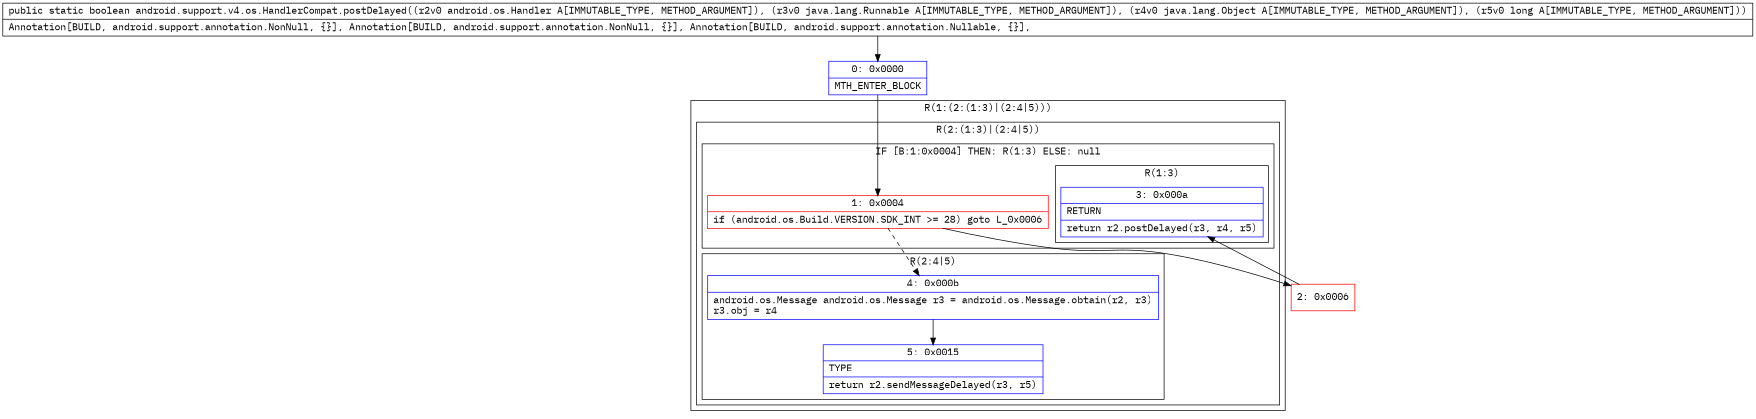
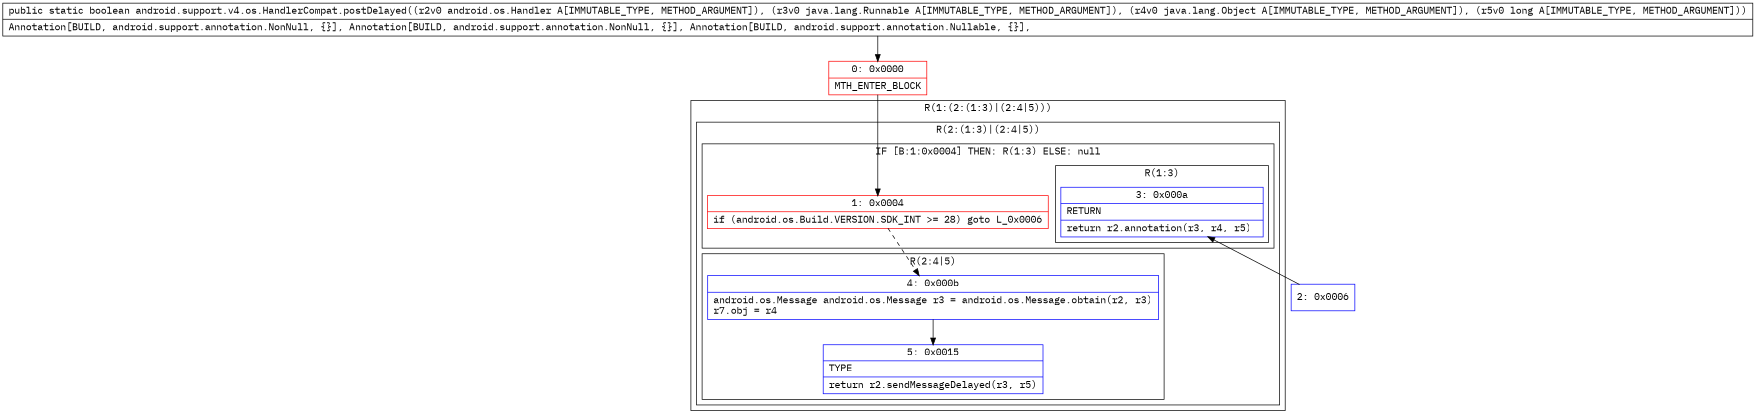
node "0: 0x0000": color blue -> red
node "3: 0x000a": text "return r2.postDelayed(r3, r4, r5)" -> "return r2.annotation(r3, r4, r5)"
edge "1: 0x0004" -> "2: 0x0006": removed
node "2: 0x0006": color red -> blue
node "4: 0x000b": text "r3.obj = r4" -> "r7.obj = r4"
